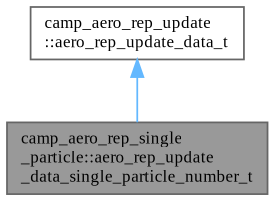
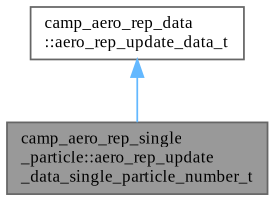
node "camp_aero_rep_update ::aero_rep_update_data_t": label "camp_aero_rep_update ::aero_rep_update_data_t" -> "camp_aero_rep_data ::aero_rep_update_data_t"
